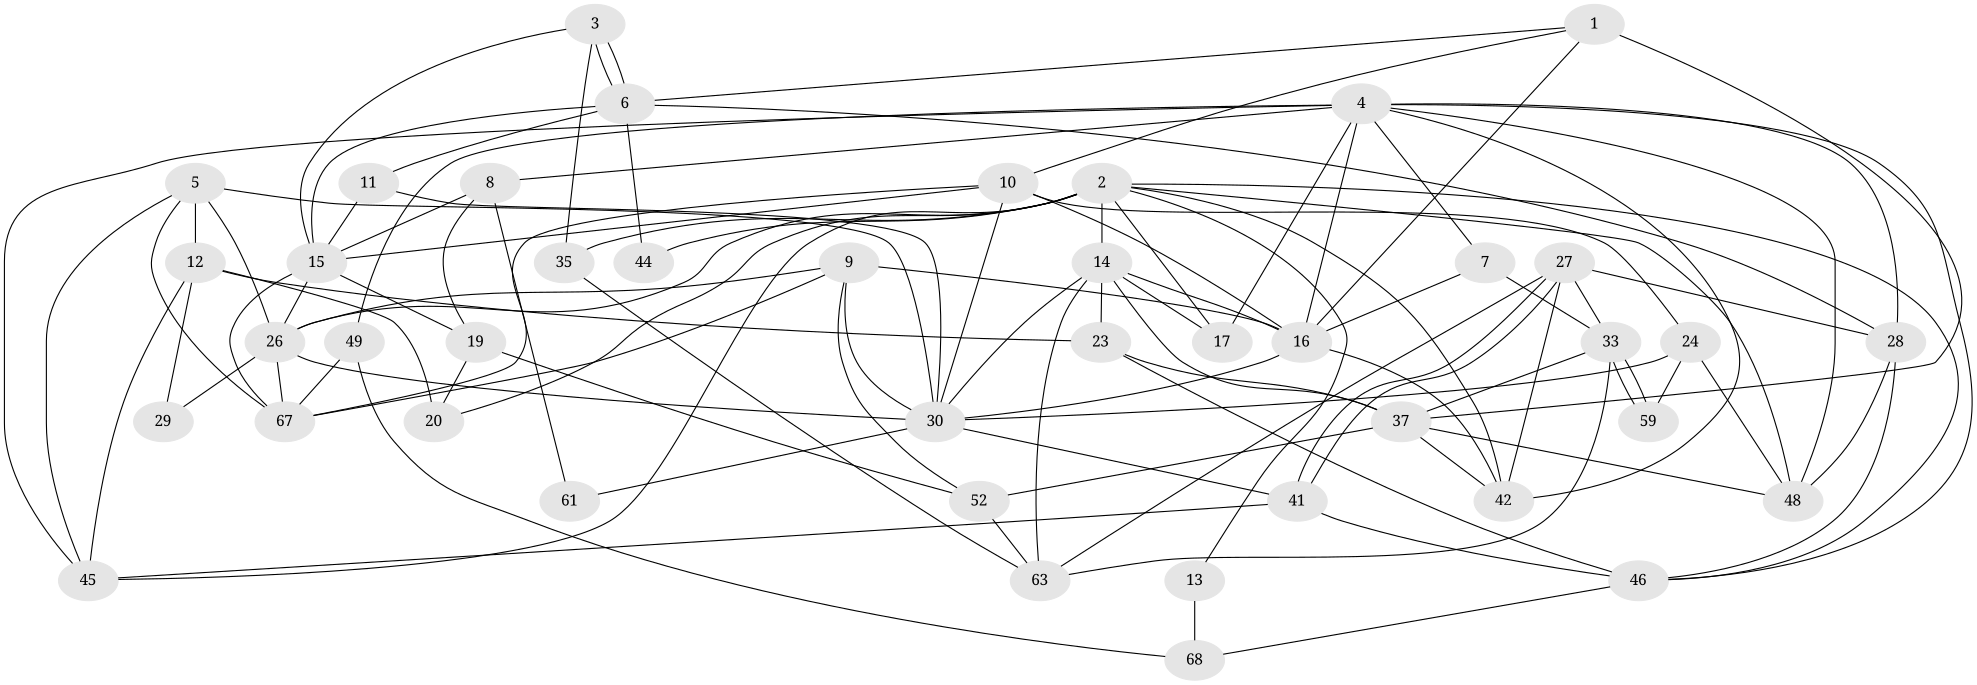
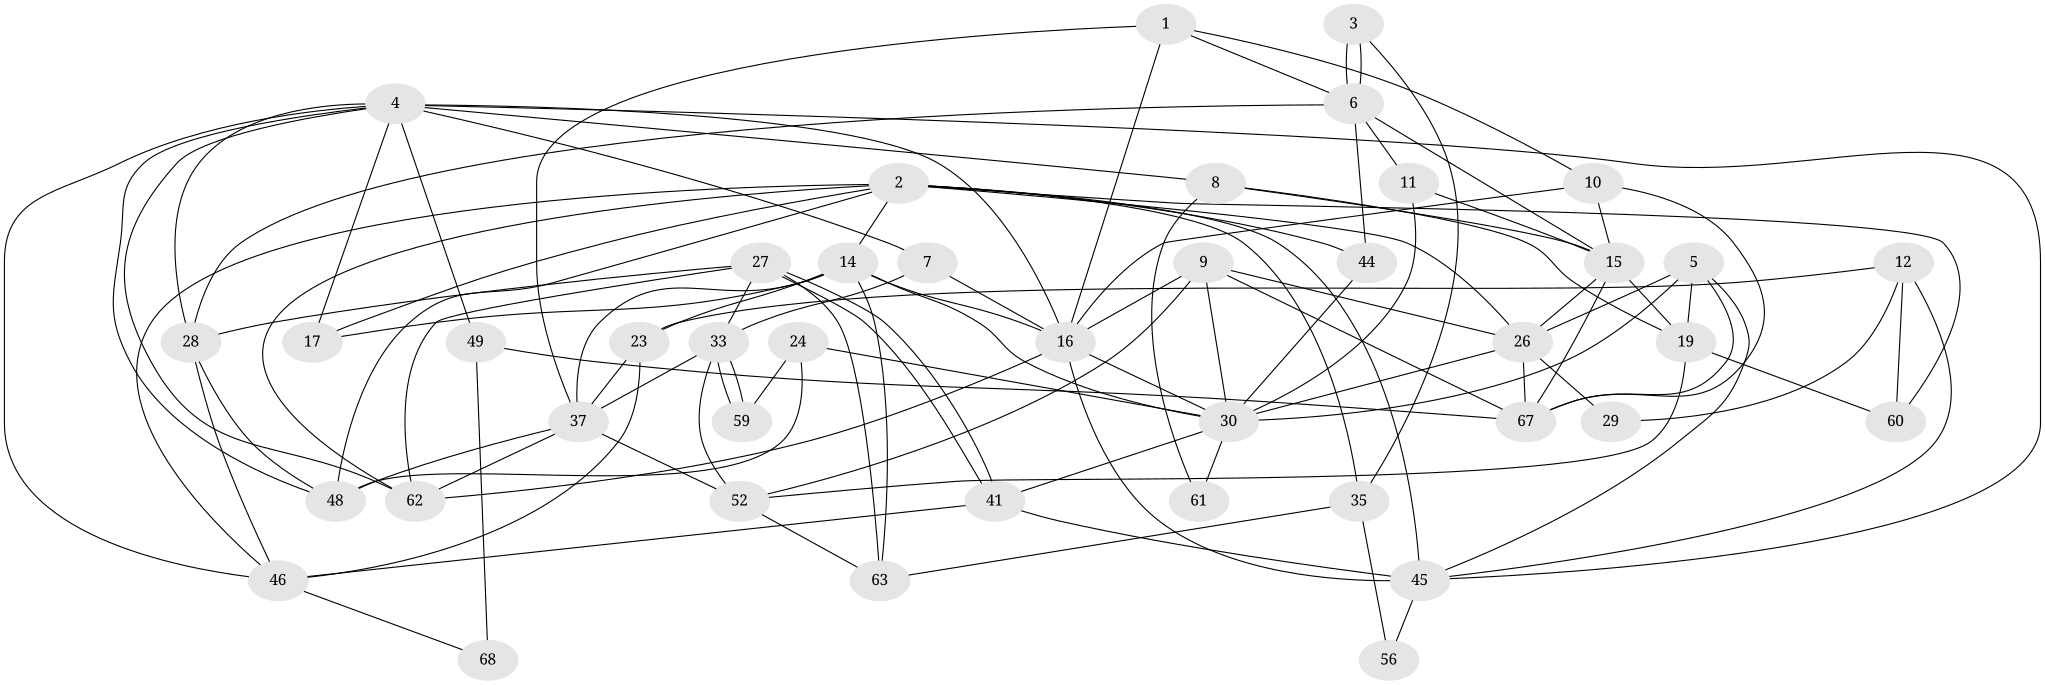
edge "3" -- "15": removed
edge "10" -- "24": removed
edge "5" -- "12": now "5" -- "19"
edge "10" -- "30": now "44" -- "30"
node "20": label "20" -> "60"
node "42": label "42" -> "62"
edge "16" -- "45": added
edge "33" -- "63": now "33" -- "52"
node "13": removed
node "56": added
